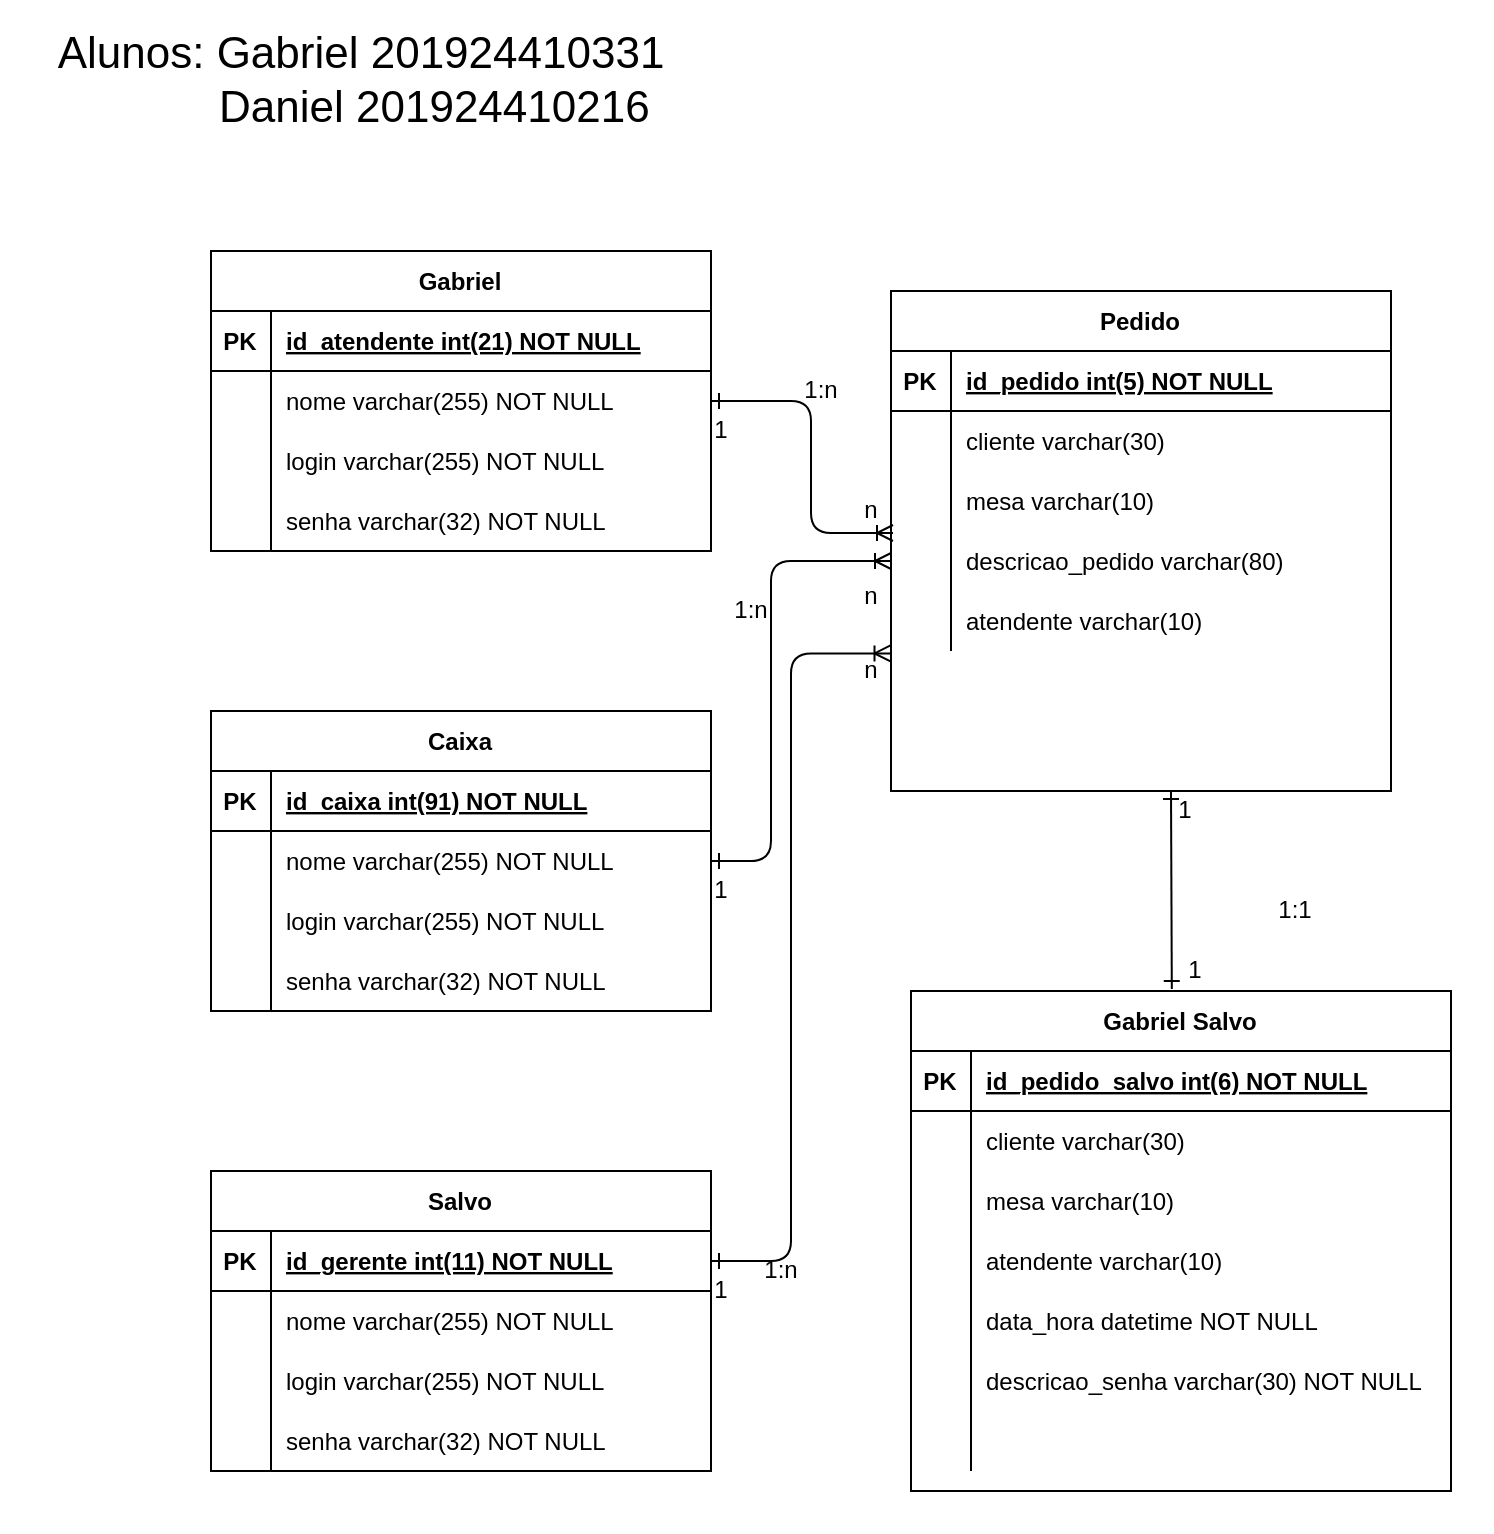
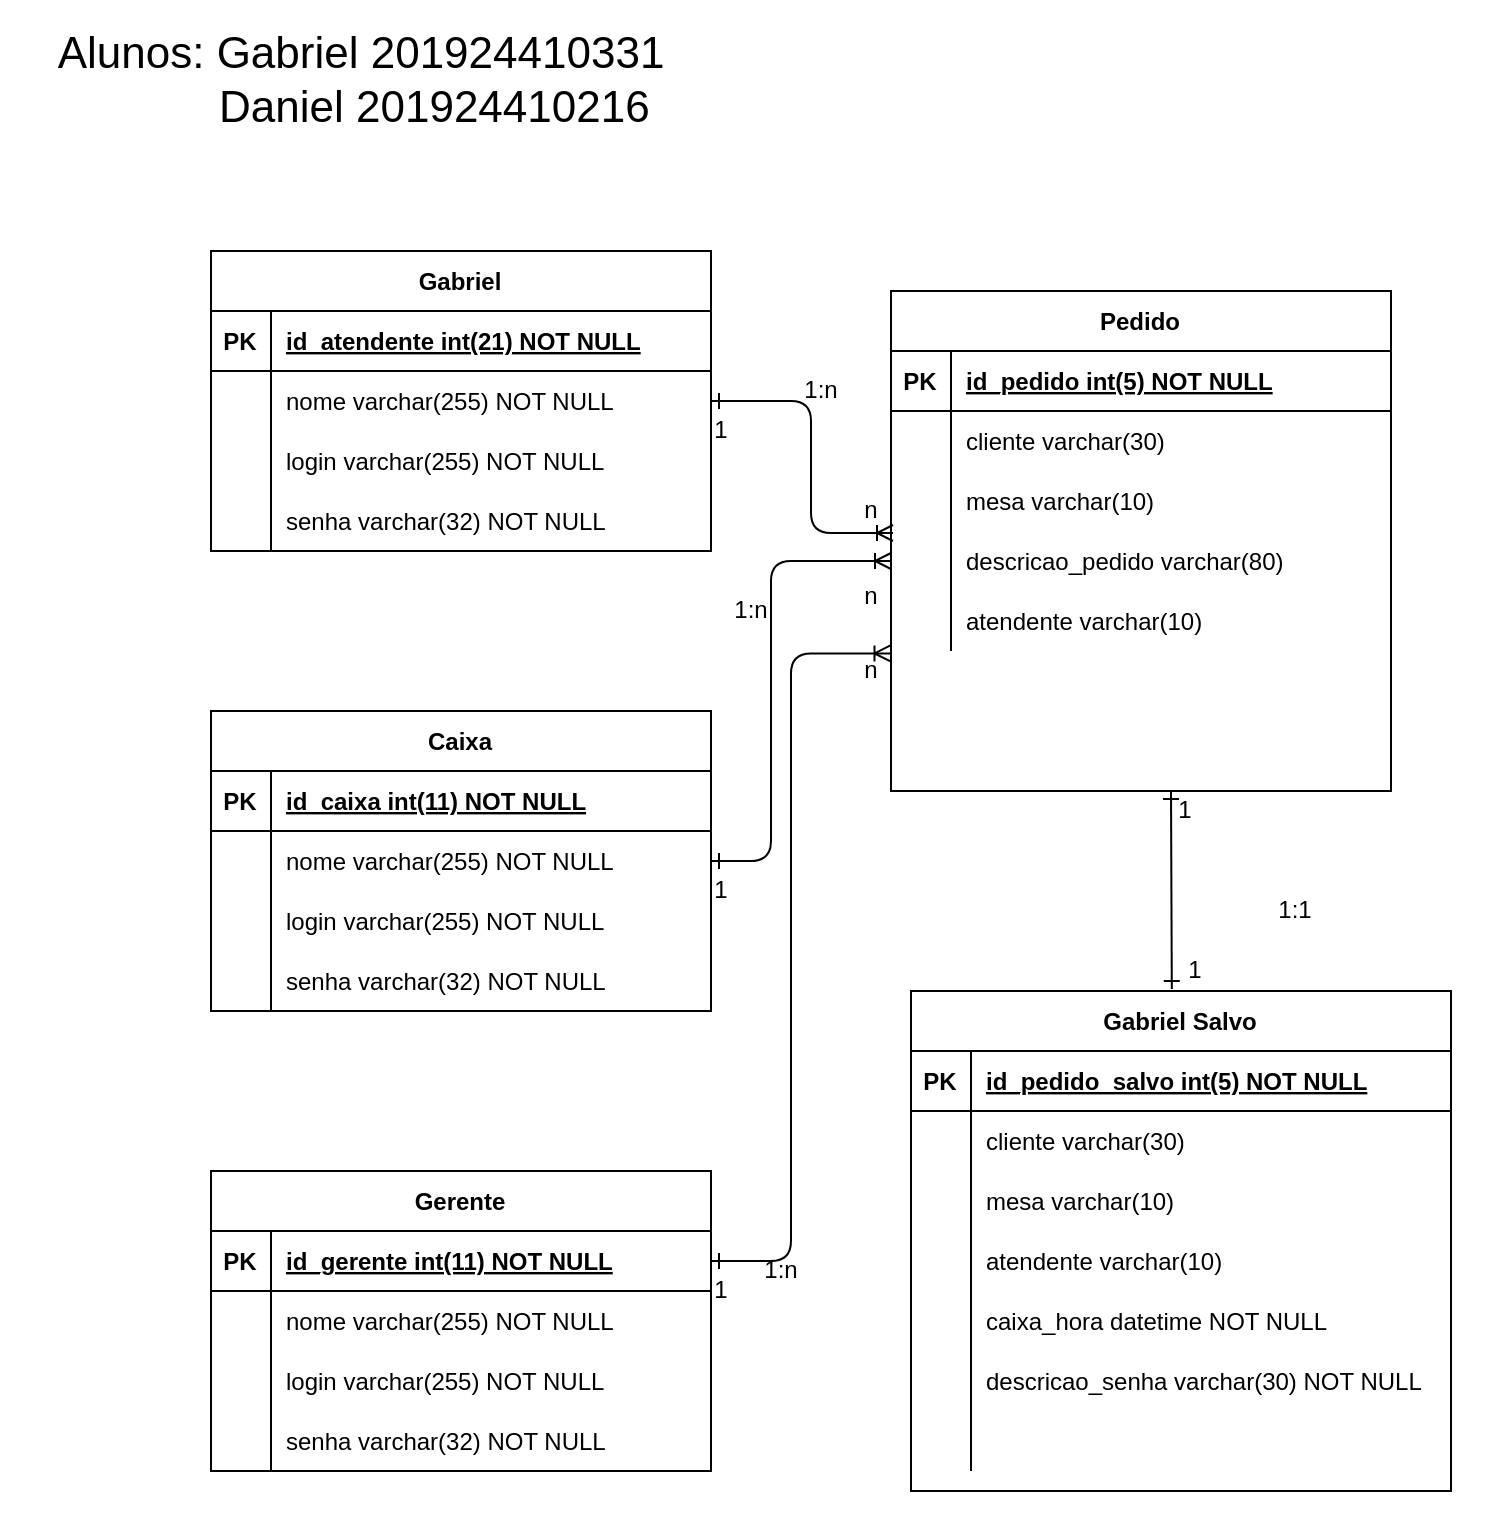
node "id_caixa int(91) NOT NULL": label "id_caixa int(91) NOT NULL" -> "id_caixa int(11) NOT NULL"
node "id_pedido_salvo int(6) NOT NULL": label "id_pedido_salvo int(6) NOT NULL" -> "id_pedido_salvo int(5) NOT NULL"
node "Salvo": label "Salvo" -> "Gerente"
node "data_hora datetime NOT NULL": label "data_hora datetime NOT NULL" -> "caixa_hora datetime NOT NULL"
